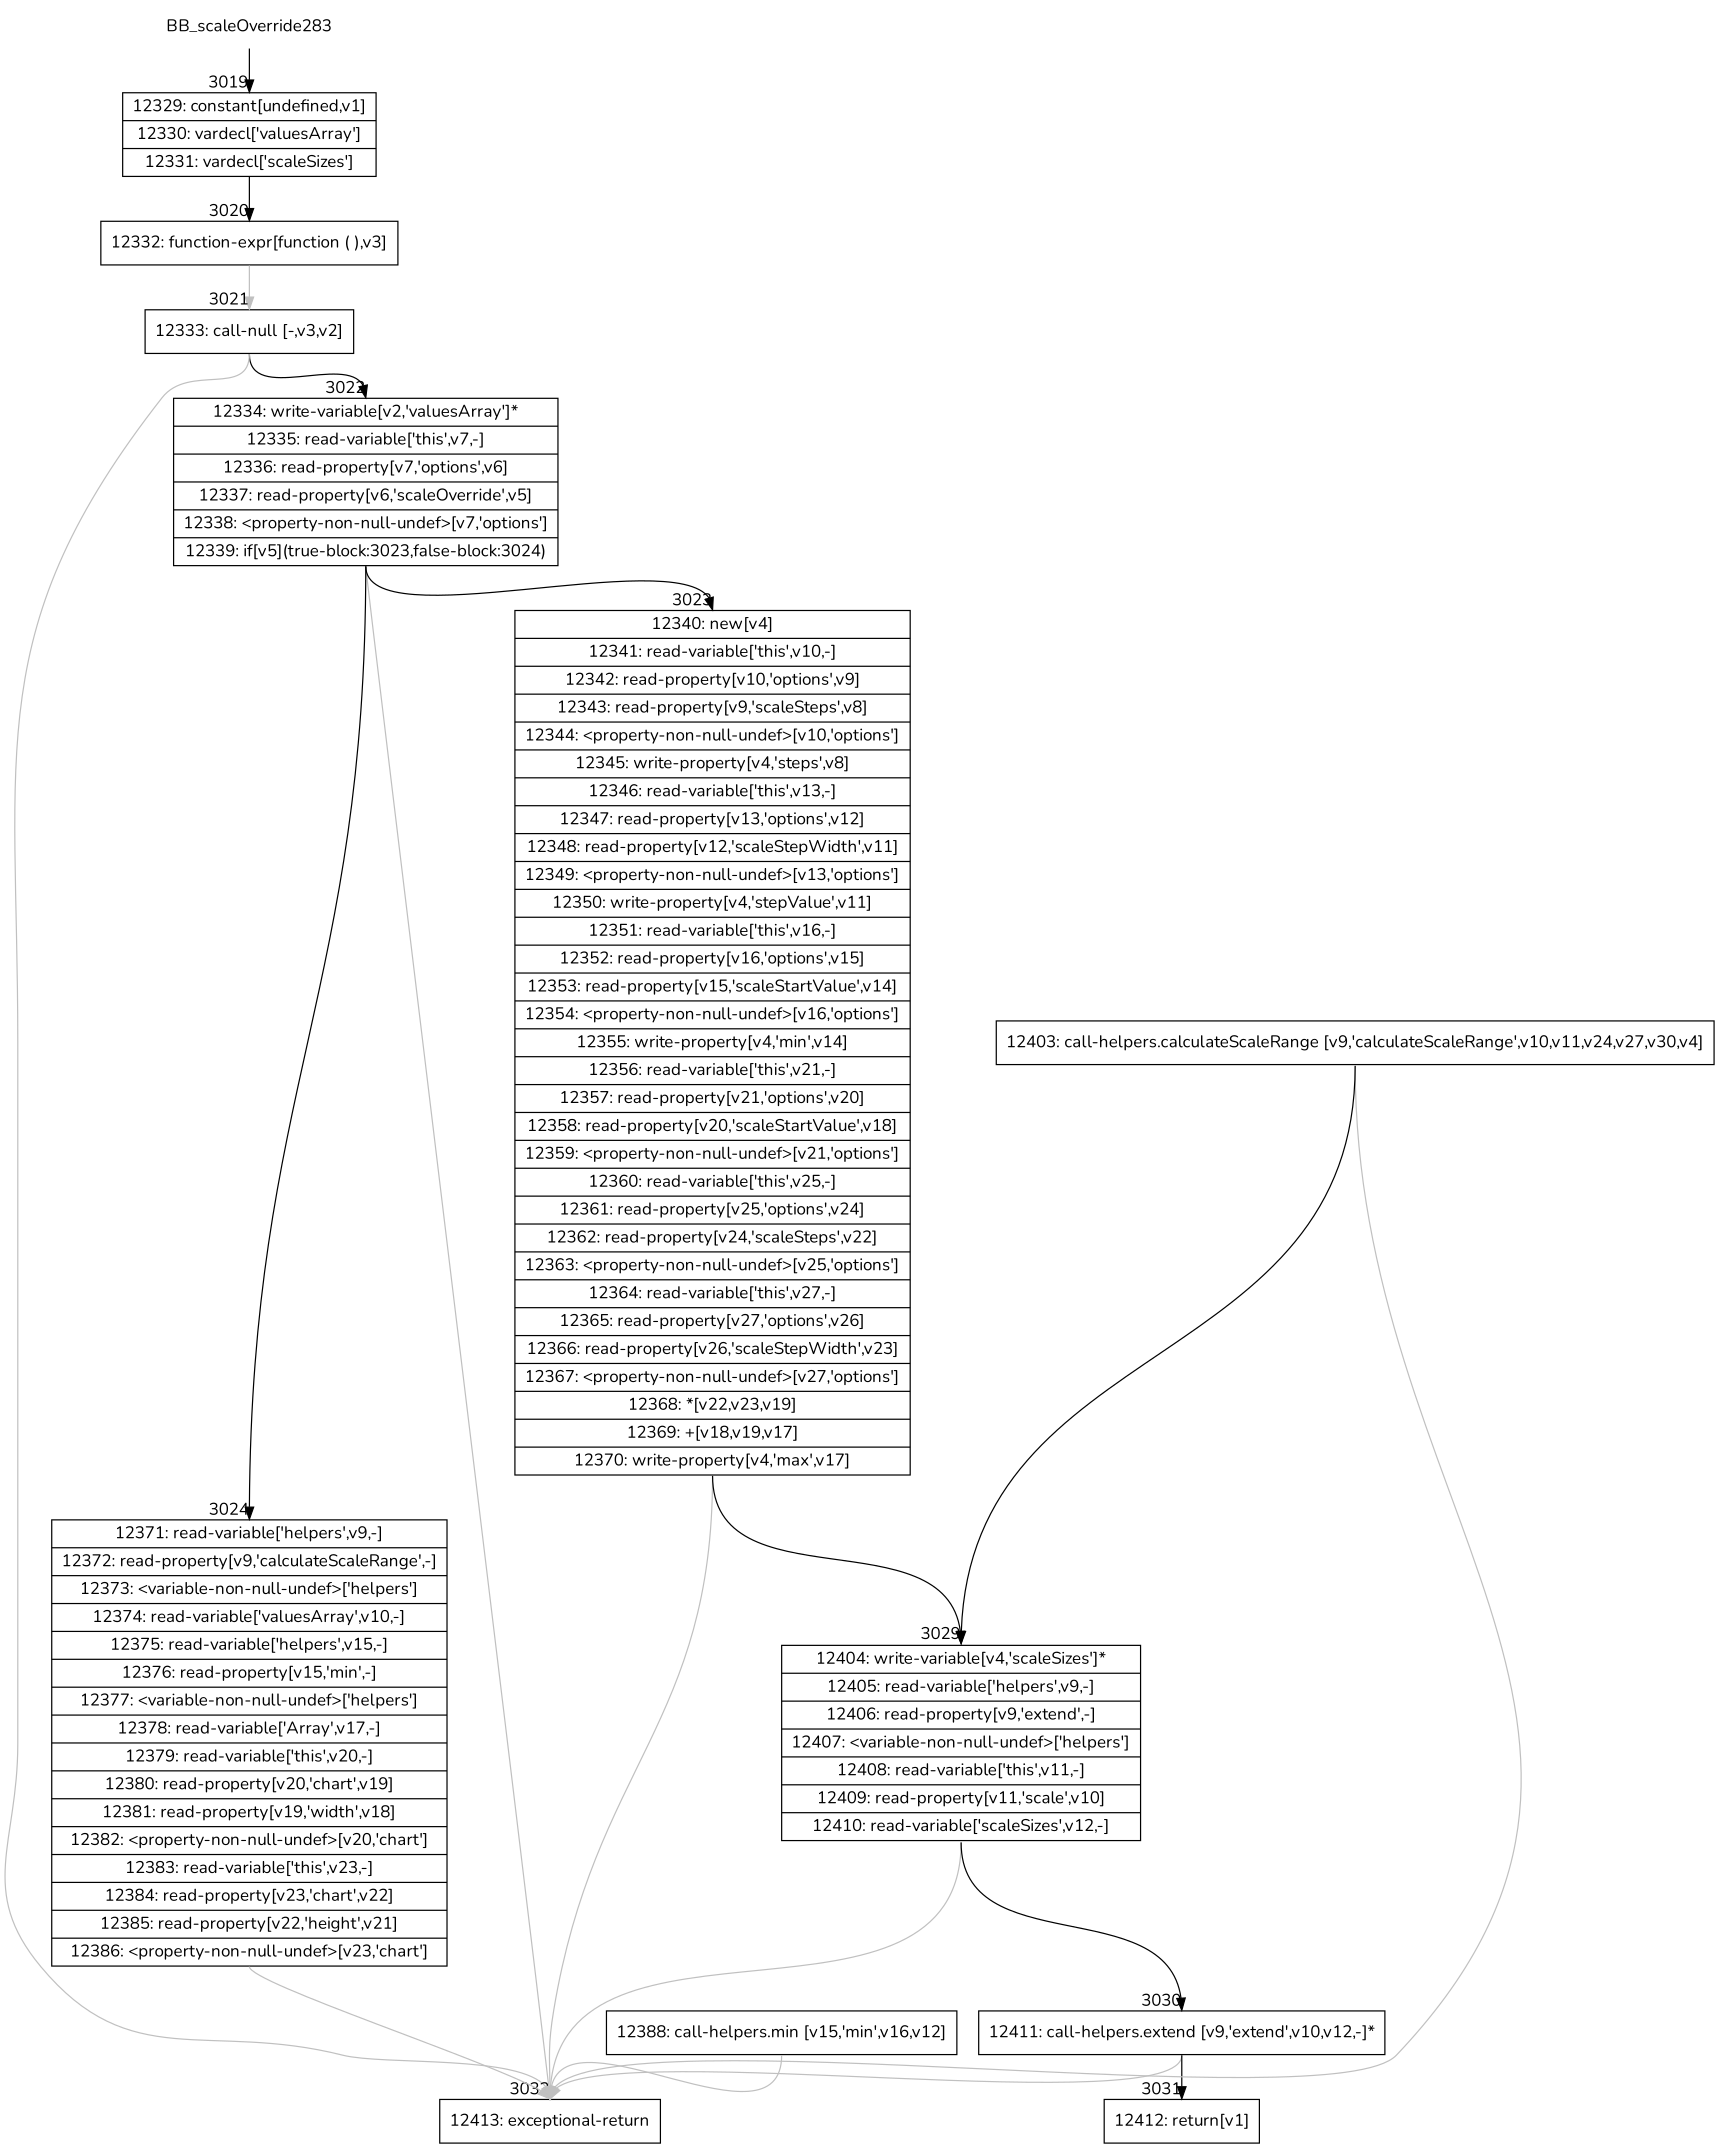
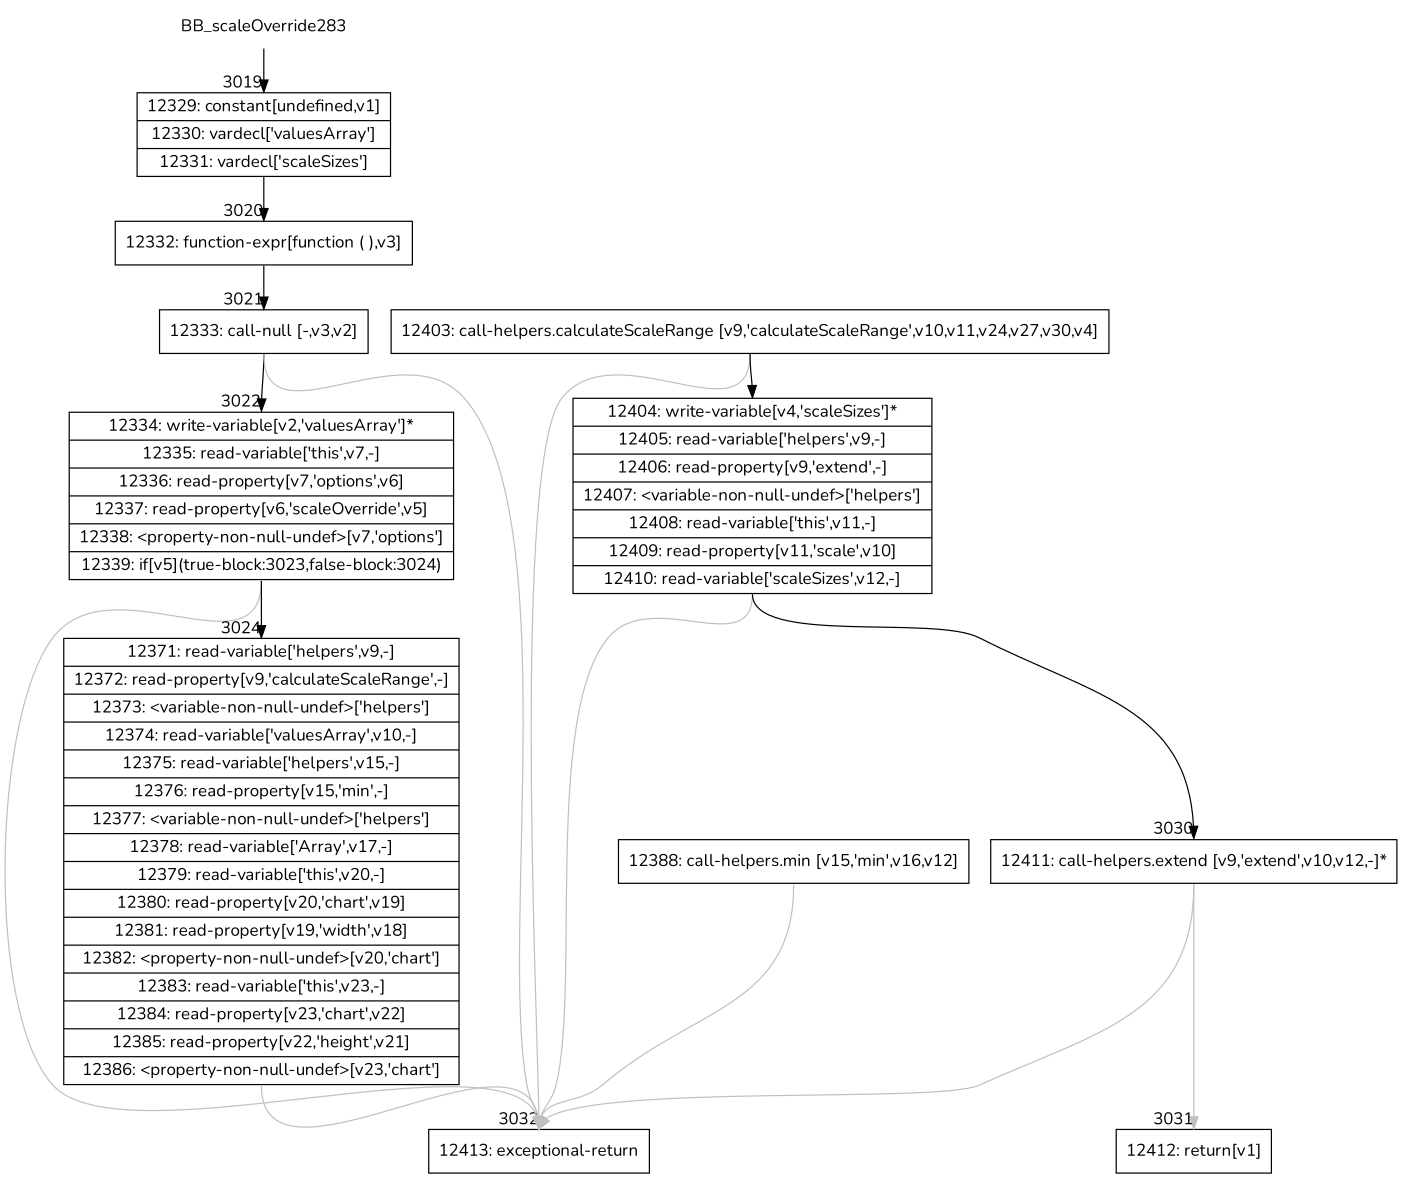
edge "12332: function-expr[function ( ),v3]" -> "12333: call-null [-,v3,v2]": color gray -> black
node "12340: new[v4]": removed
edge "12411: call-helpers.extend [v9,'extend',v10,v12,-]*" -> "12412: return[v1]": color black -> gray
